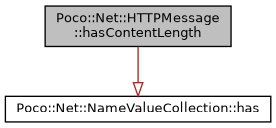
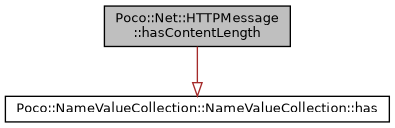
node "Poco::Net::NameValueCollection::has": label "Poco::Net::NameValueCollection::has" -> "Poco::NameValueCollection::NameValueCollection::has"
